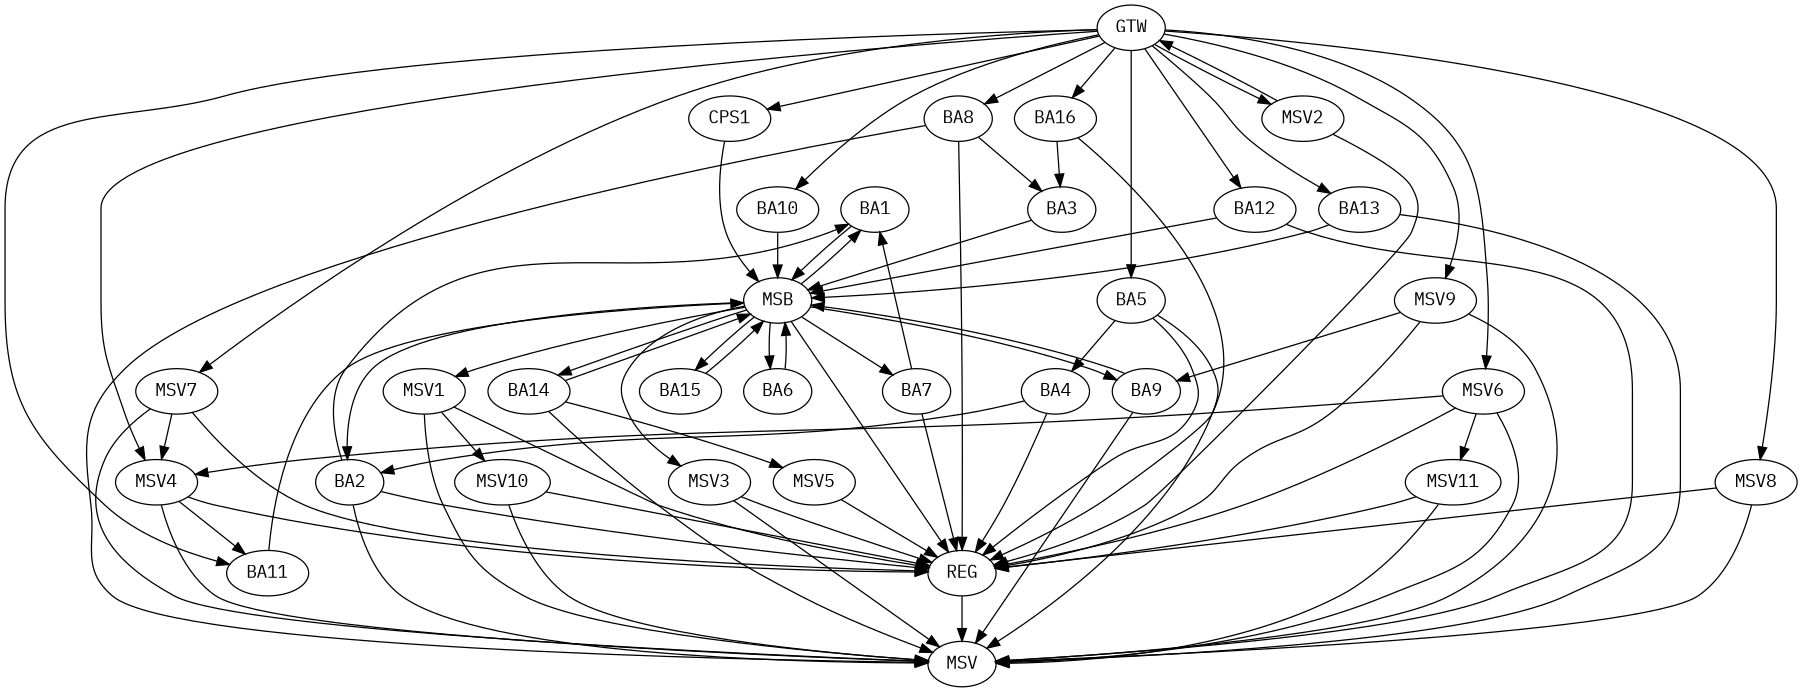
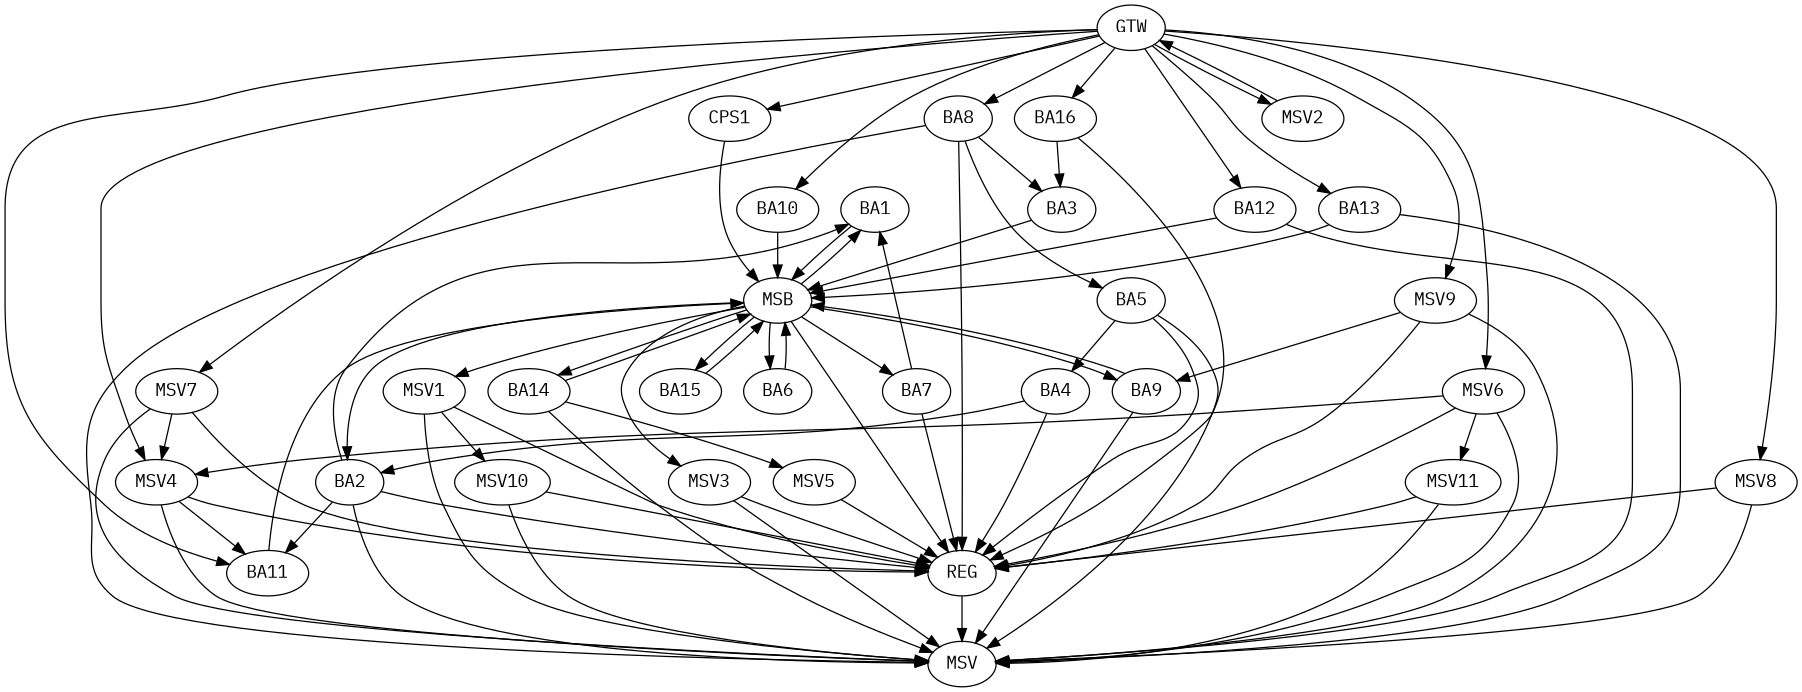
edge "GTW" -> "BA5": now "BA8" -> "BA5"
edge "MSV2" -> "REG": removed
edge "BA2" -> "BA11": added
